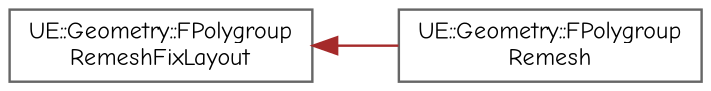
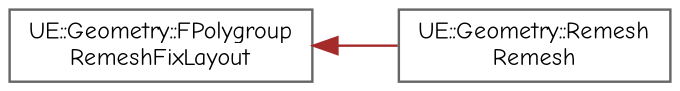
node "UE::Geometry::FPolygroup Remesh": label "UE::Geometry::FPolygroup Remesh" -> "UE::Geometry::Remesh Remesh"
